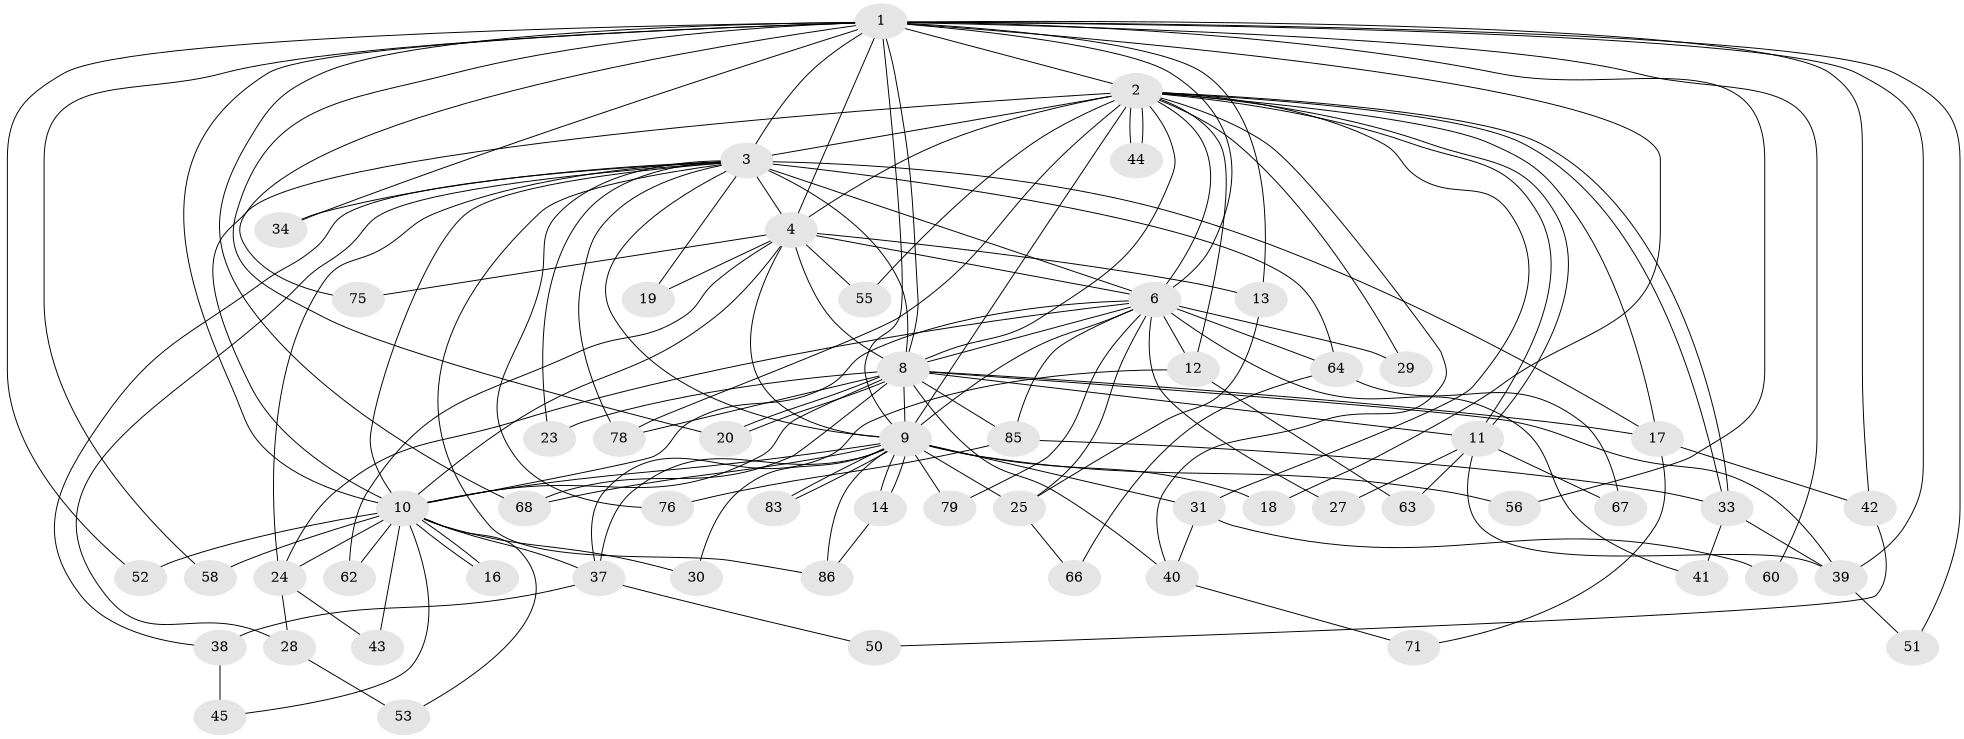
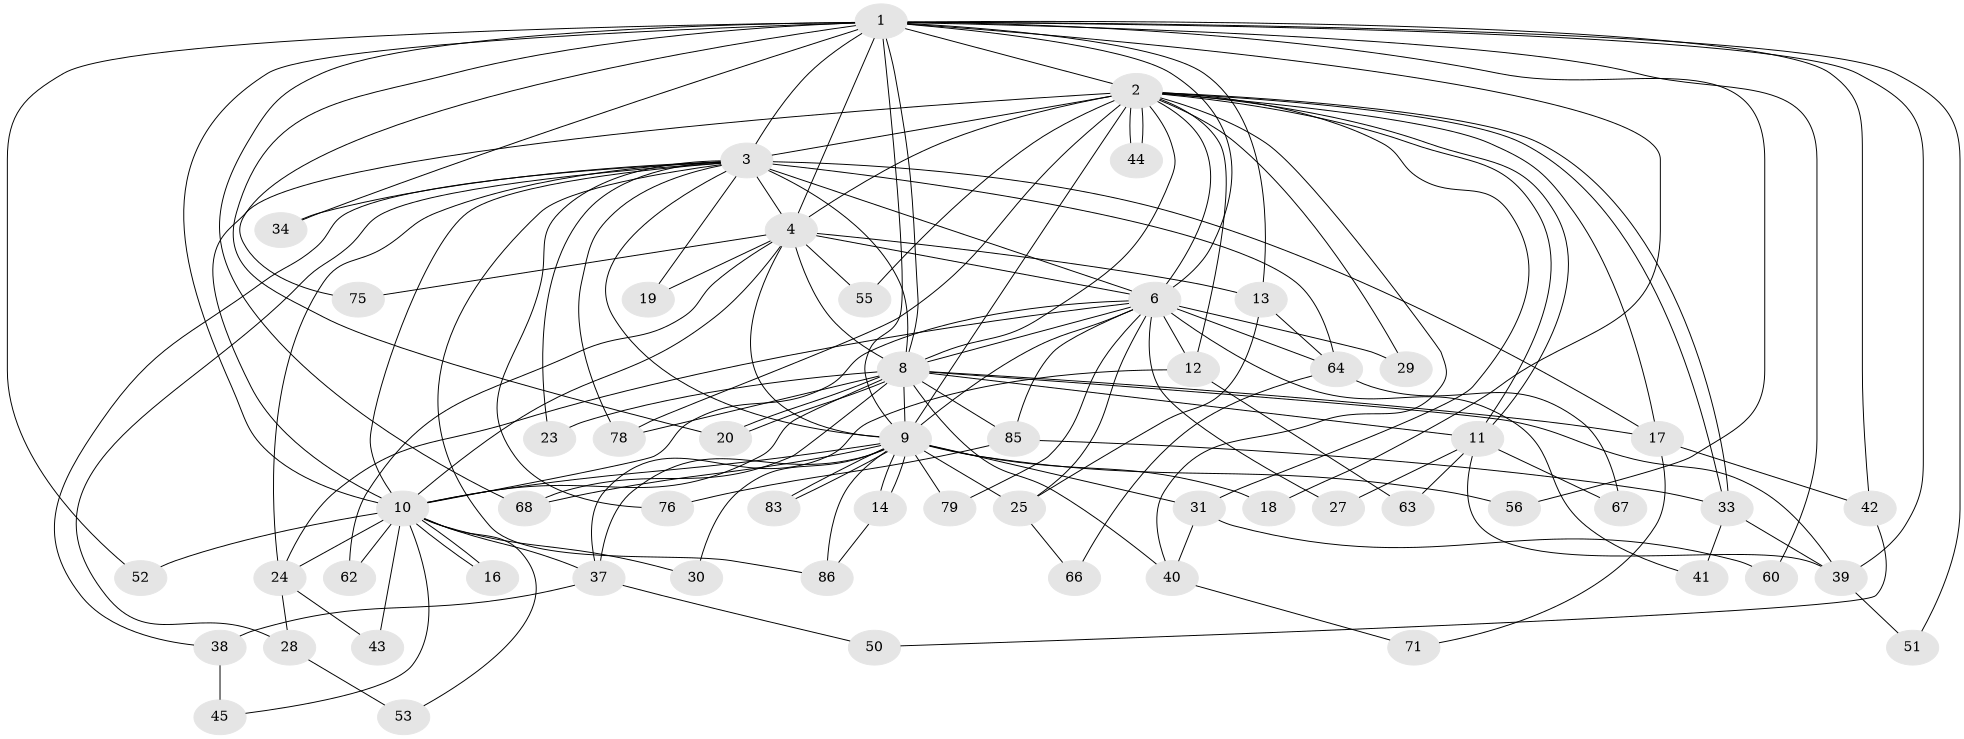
edge "13" -- "64": added
node "58": removed
